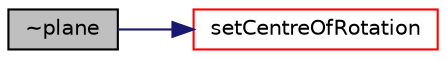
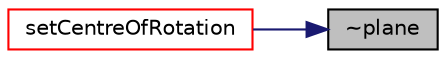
edge "~plane" -> "setCentreOfRotation": reversed
